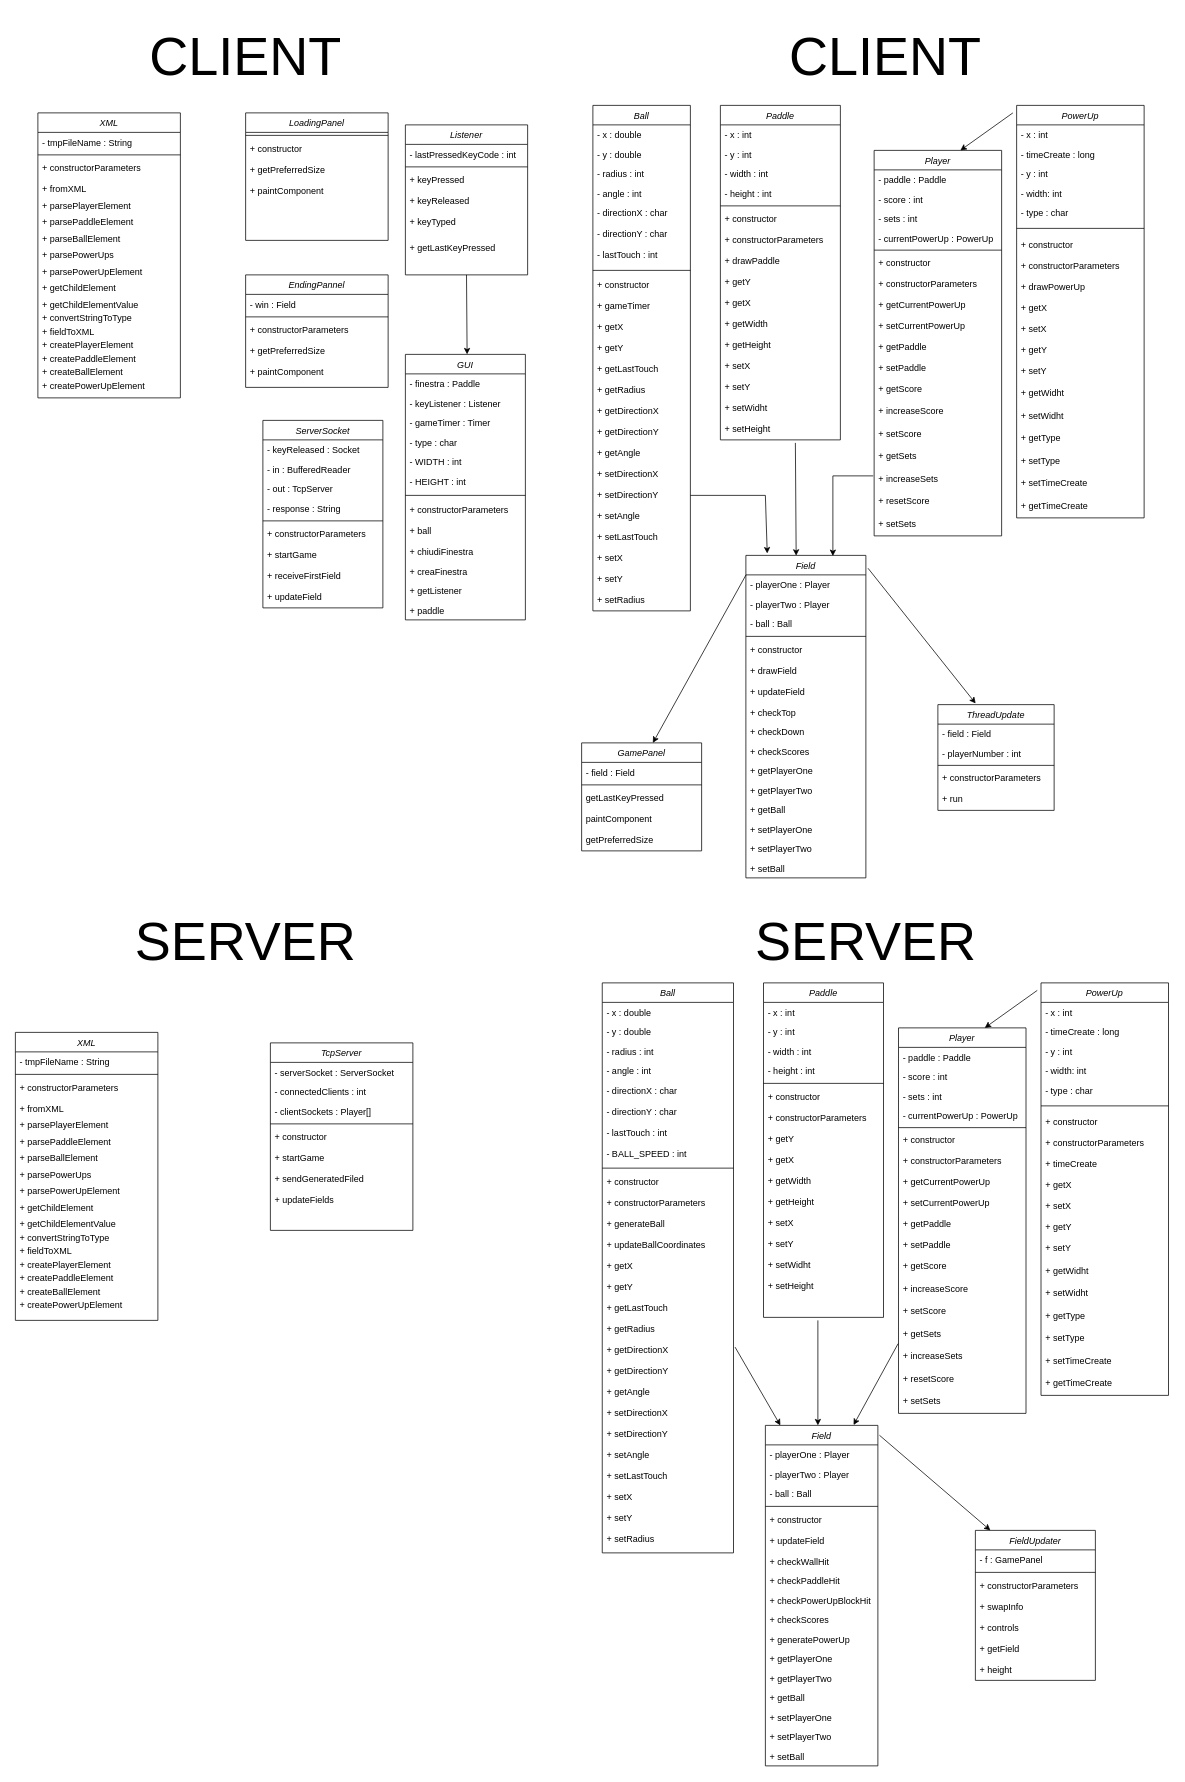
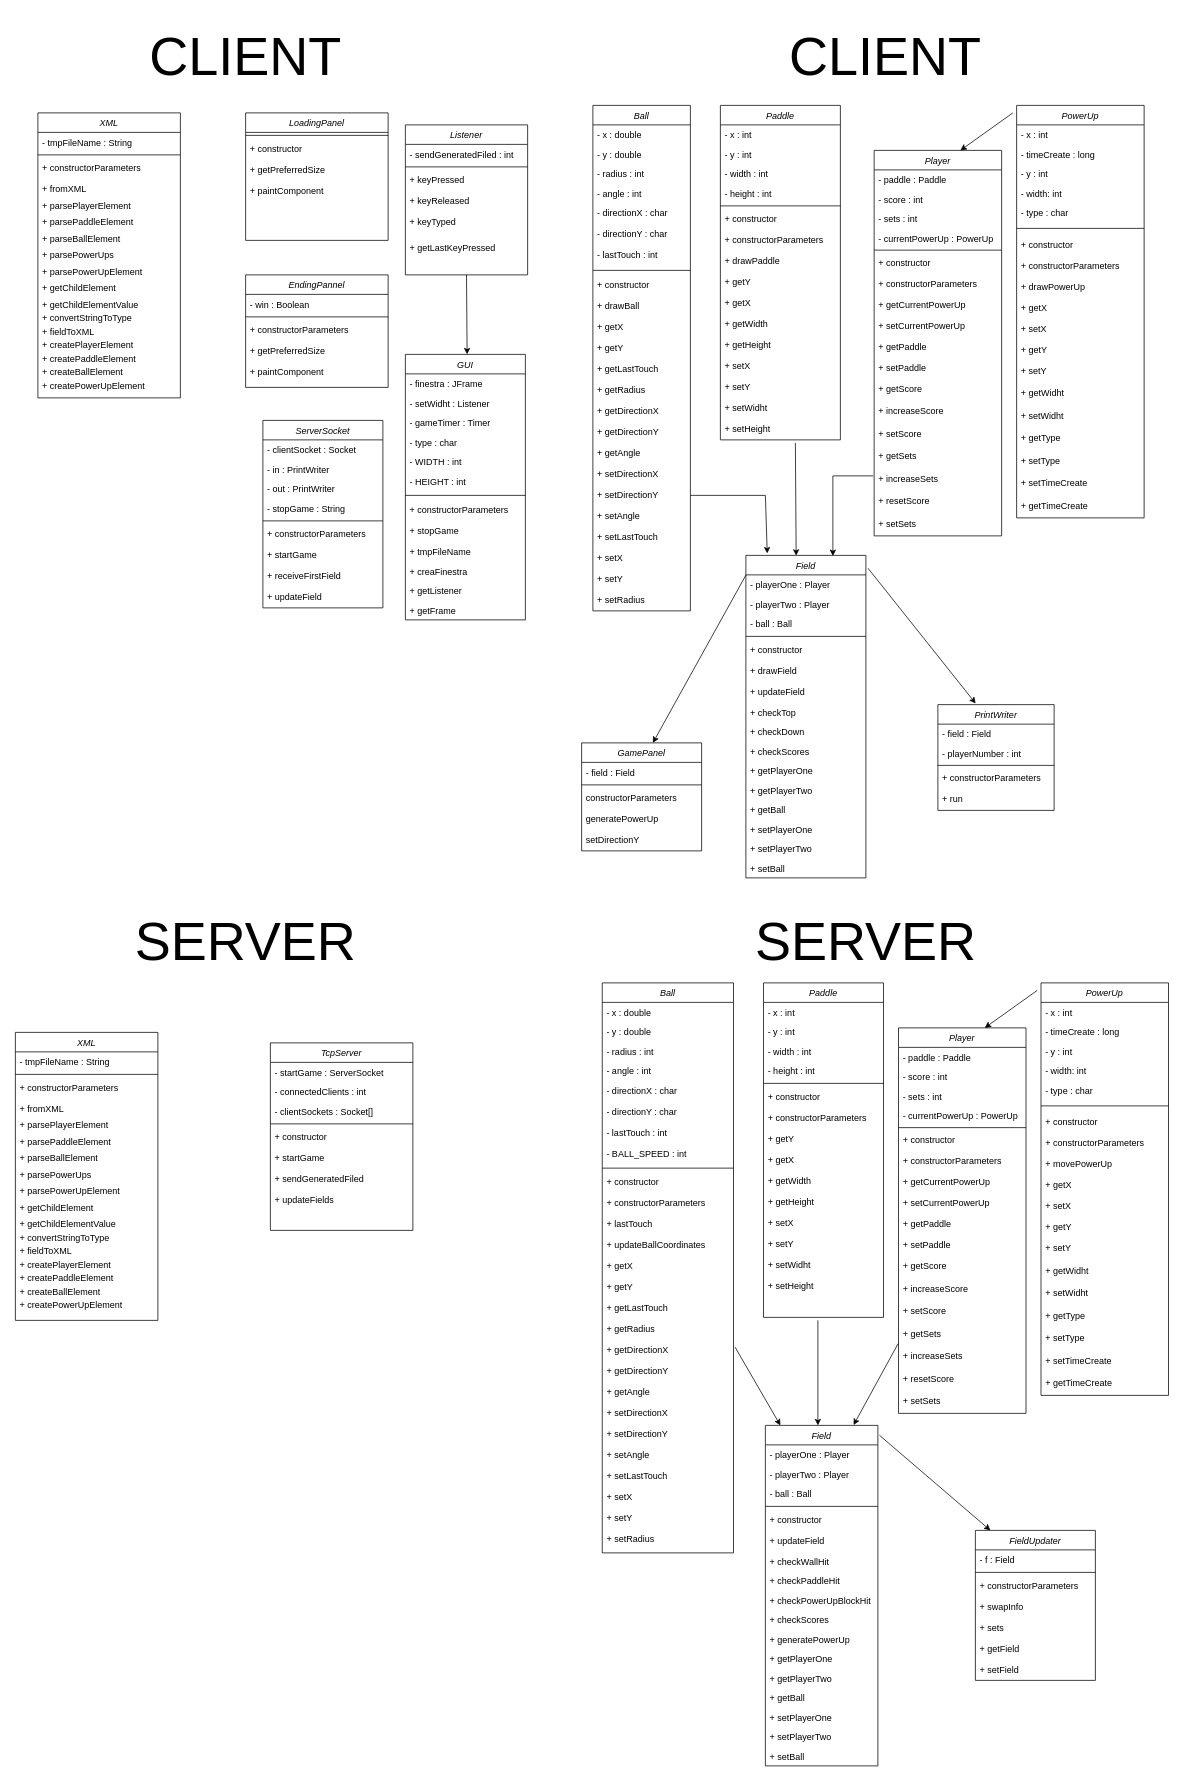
node "- lastPressedKeyCode : int": label "- lastPressedKeyCode : int" -> "- sendGeneratedFiled : int"
node "- win : Field": label "- win : Field" -> "- win : Boolean"
node "+ gameTimer": label "+ gameTimer" -> "+ drawBall"
node "- finestra : Paddle": label "- finestra : Paddle" -> "- finestra : JFrame"
node "- keyListener : Listener": label "- keyListener : Listener" -> "- setWidht : Listener"
node "- keyReleased : Socket": label "- keyReleased : Socket" -> "- clientSocket : Socket"
node "- in : BufferedReader": label "- in : BufferedReader" -> "- in : PrintWriter"
node "- out : TcpServer": label "- out : TcpServer" -> "- out : PrintWriter"
node "- response : String": label "- response : String" -> "- stopGame : String"
node "+ ball": label "+ ball" -> "+ stopGame"
node "+ chiudiFinestra": label "+ chiudiFinestra" -> "+ tmpFileName"
node "+ paddle": label "+ paddle" -> "+ getFrame"
node "ThreadUpdate": label "ThreadUpdate" -> "PrintWriter"
node "getLastKeyPressed": label "getLastKeyPressed" -> "constructorParameters"
node "paintComponent": label "paintComponent" -> "generatePowerUp"
node "getPreferredSize": label "getPreferredSize" -> "setDirectionY"
node "- serverSocket : ServerSocket": label "- serverSocket : ServerSocket" -> "- startGame : ServerSocket"
node "- clientSockets : Player[]": label "- clientSockets : Player[]" -> "- clientSockets : Socket[]"
node "+ timeCreate": label "+ timeCreate" -> "+ movePowerUp"
node "+ generateBall": label "+ generateBall" -> "+ lastTouch"
node "- f : GamePanel": label "- f : GamePanel" -> "- f : Field"
node "+ controls": label "+ controls" -> "+ sets"
node "+ height": label "+ height" -> "+ setField"
